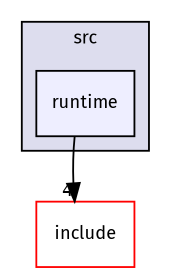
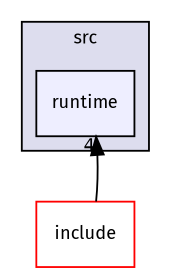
edge "runtime" -> "include": reversed
